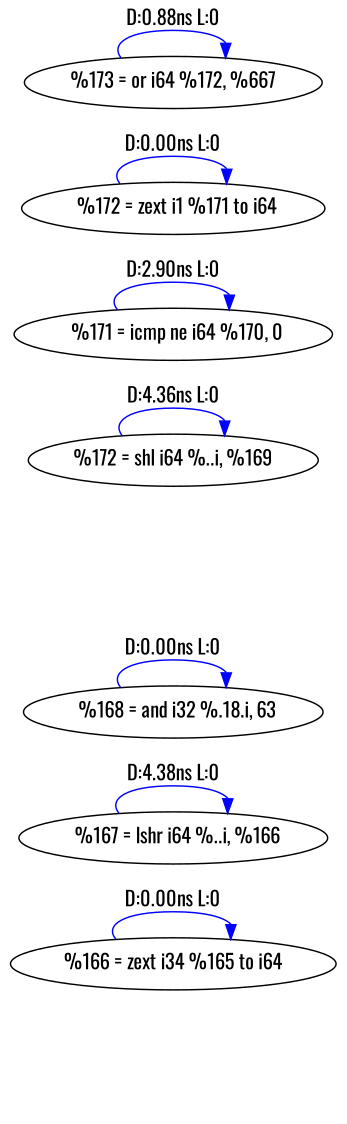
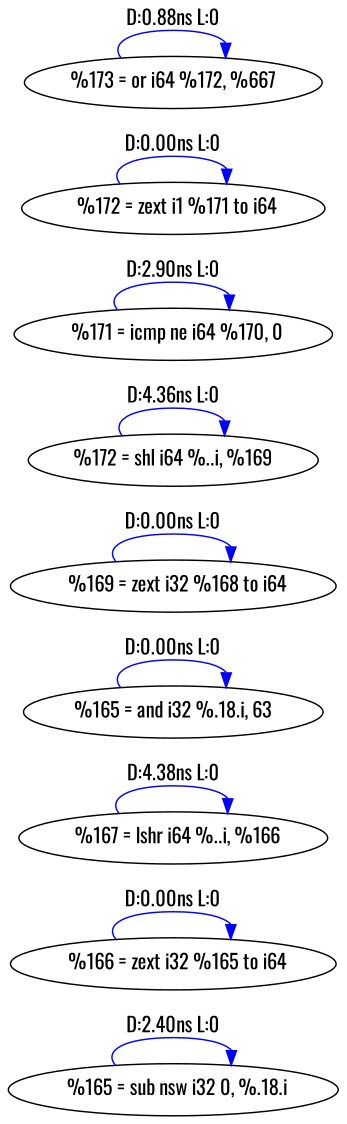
node "%169 = zext i32 %168 to i64": added
node "%168 = and i32 %.18.i, 63": label "%168 = and i32 %.18.i, 63" -> "%165 = and i32 %.18.i, 63"
node "%166 = zext i34 %165 to i64": label "%166 = zext i34 %165 to i64" -> "%166 = zext i32 %165 to i64"
node "%165 = sub nsw i32 0, %.18.i": added
